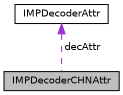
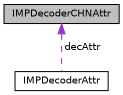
edge "IMPDecoderCHNAttr" -> "IMPDecoderAttr": reversed
